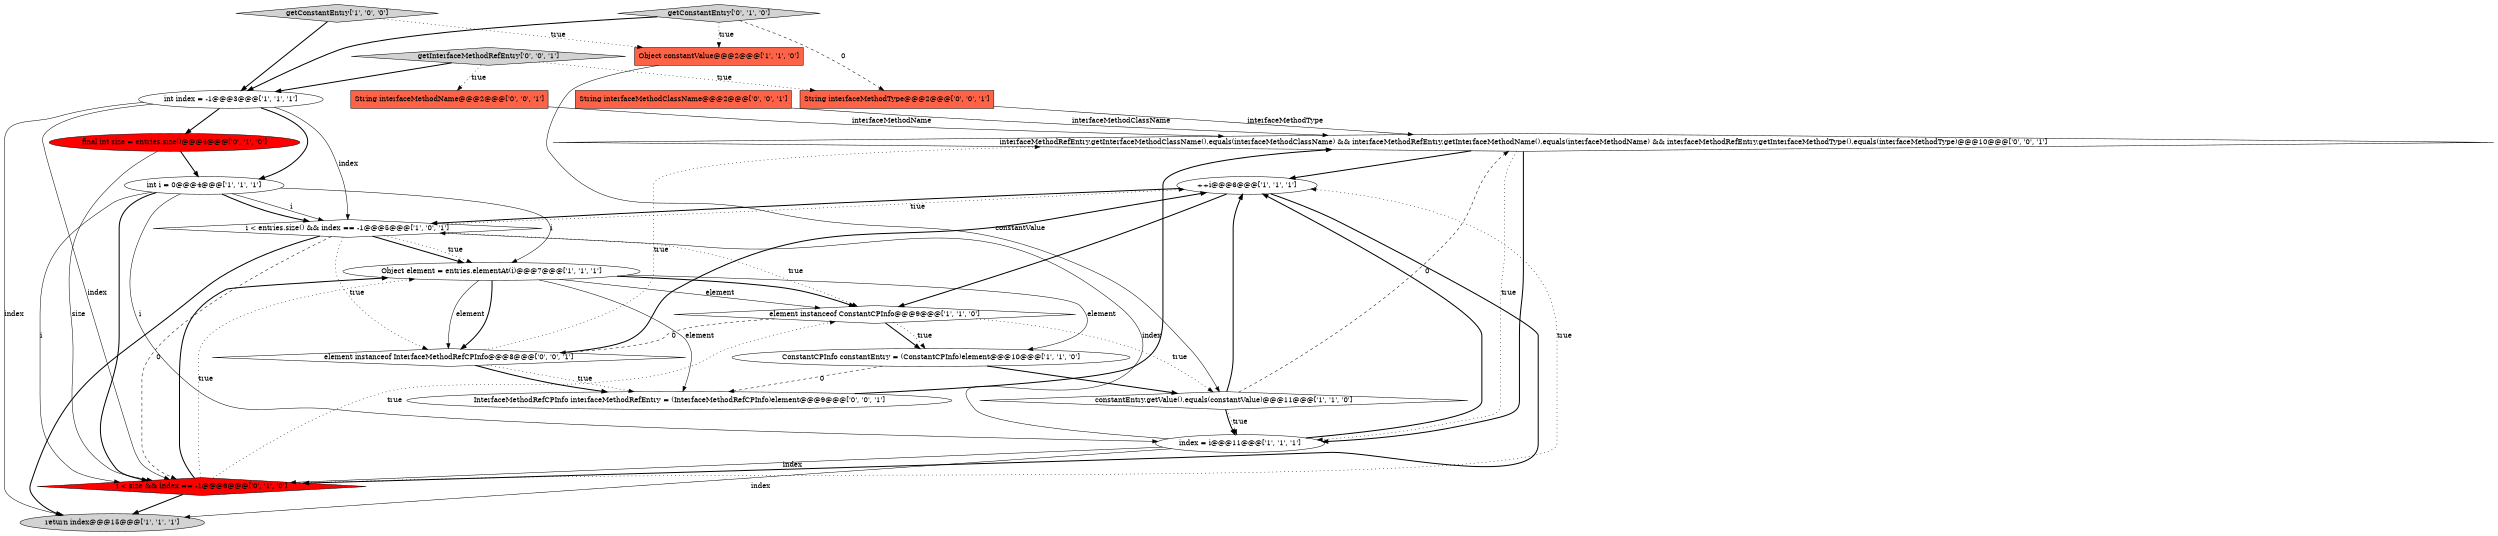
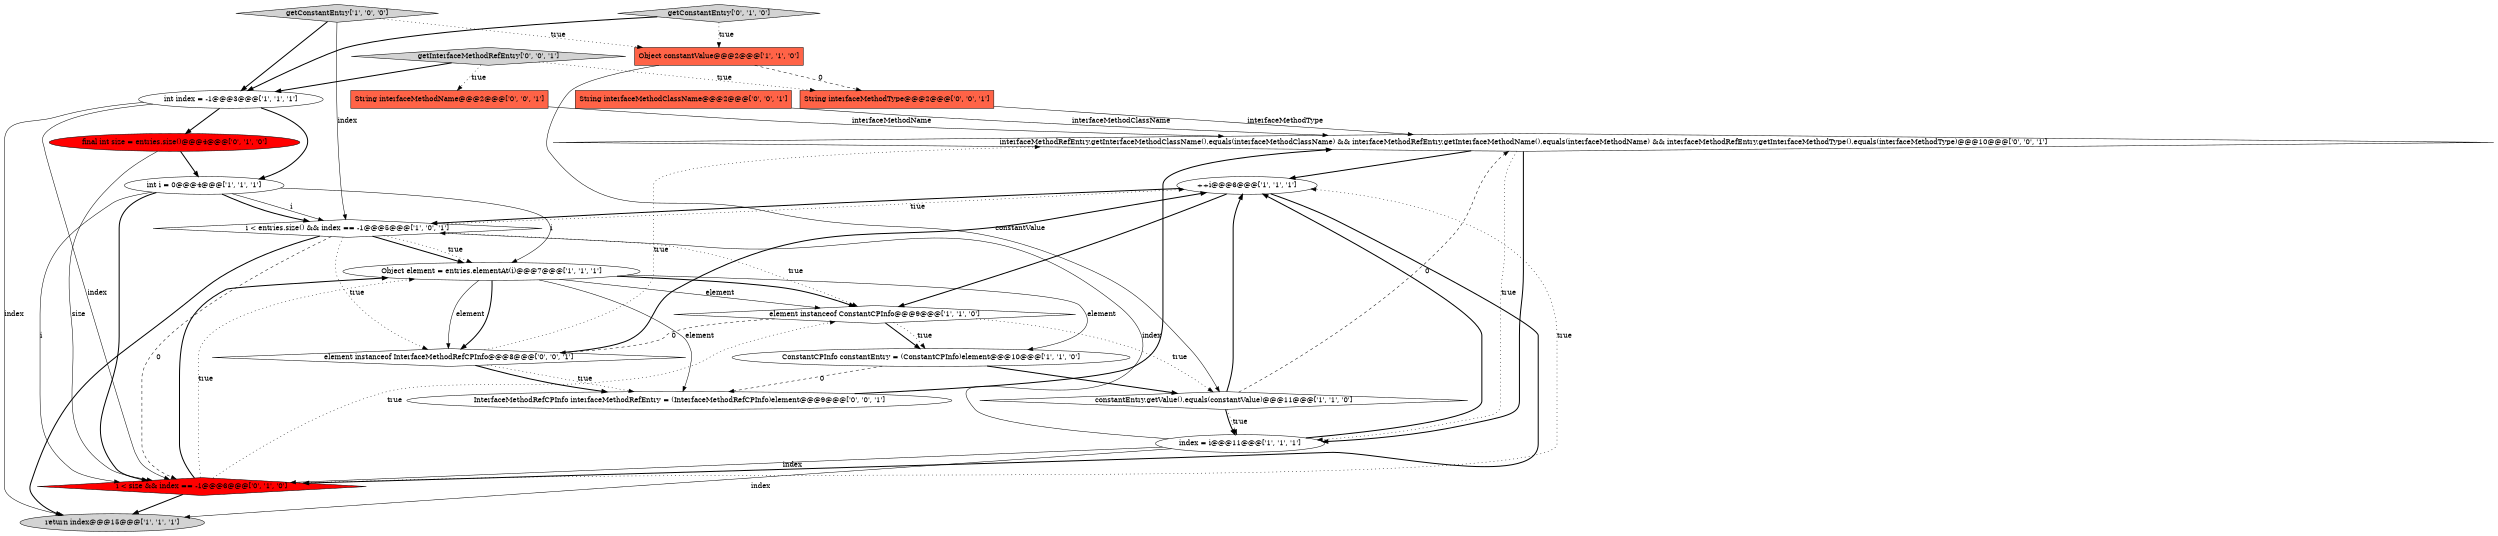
edge "getConstantEntry['0', '1', '0']" -> "String interfaceMethodType@@@2@@@['0', '0', '1']": now "Object constantValue@@@2@@@['1', '1', '0']" -> "String interfaceMethodType@@@2@@@['0', '0', '1']"
edge "int index = -1@@@3@@@['1', '1', '1']" -> "i < entries.size() && index == -1@@@5@@@['1', '0', '1']": now "getConstantEntry['1', '0', '0']" -> "i < entries.size() && index == -1@@@5@@@['1', '0', '1']"
edge "int i = 0@@@4@@@['1', '1', '1']" -> "index = i@@@11@@@['1', '1', '1']": removed, label "i"
